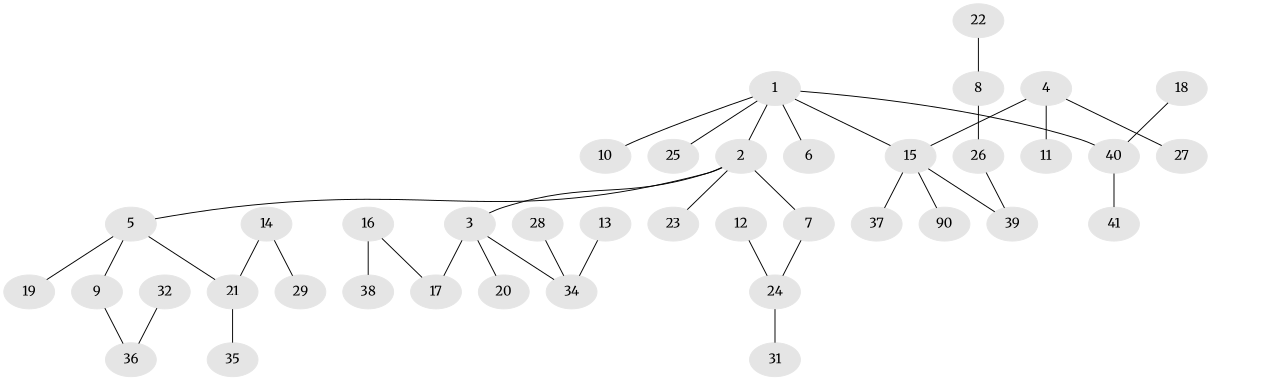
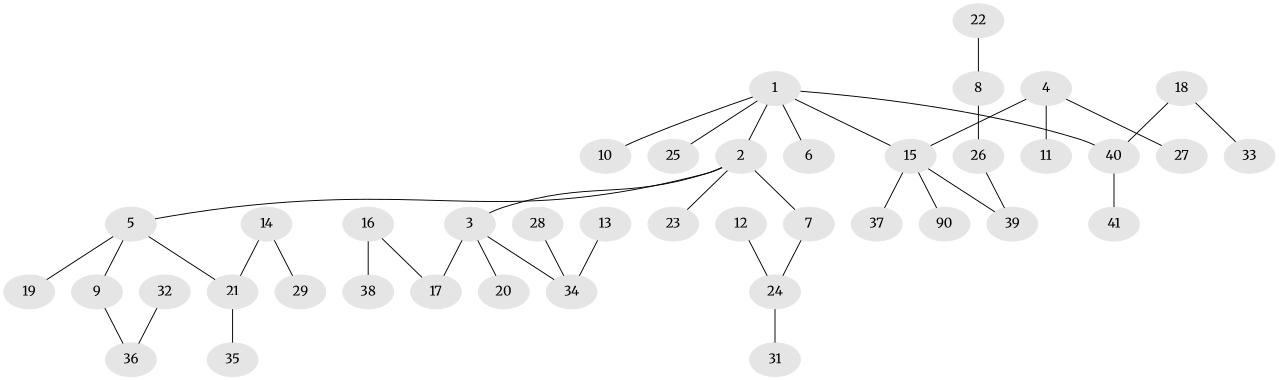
node "33": added
